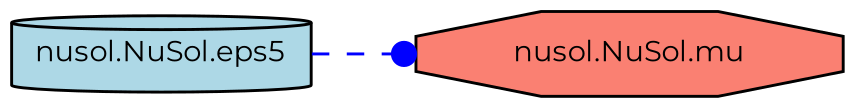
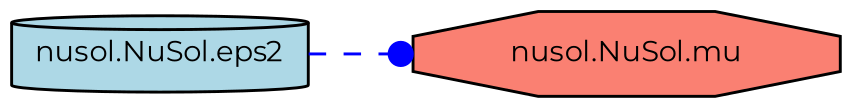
node "nusol.NuSol.eps5": label "nusol.NuSol.eps5" -> "nusol.NuSol.eps2"
